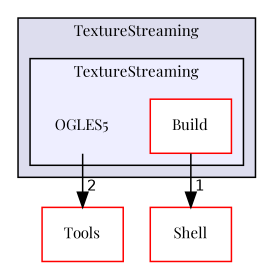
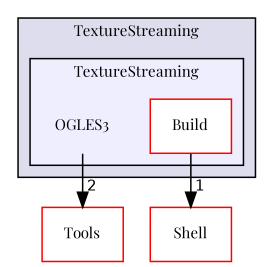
node "OGLES5": label "OGLES5" -> "OGLES3"
